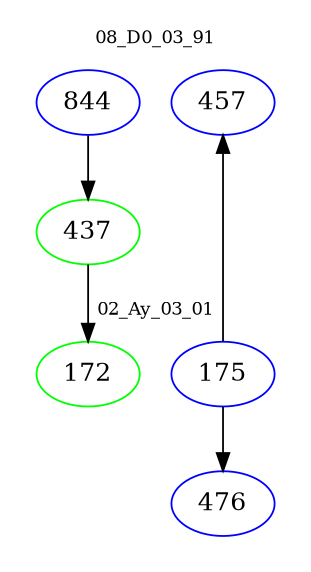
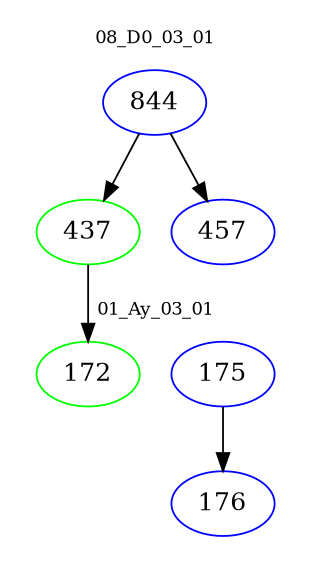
cluster "08_D0_03_91": label "08_D0_03_91" -> "08_D0_03_01"
edge "175" -> "457": now "844" -> "457"
cluster "02_Ay_03_01": label "02_Ay_03_01" -> "01_Ay_03_01"
node "476": label "476" -> "176"
